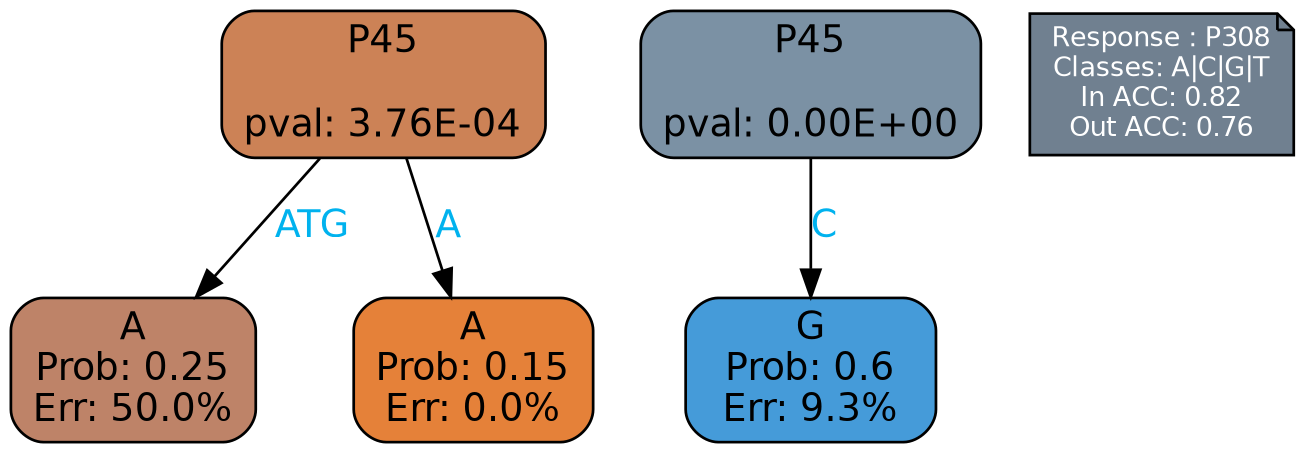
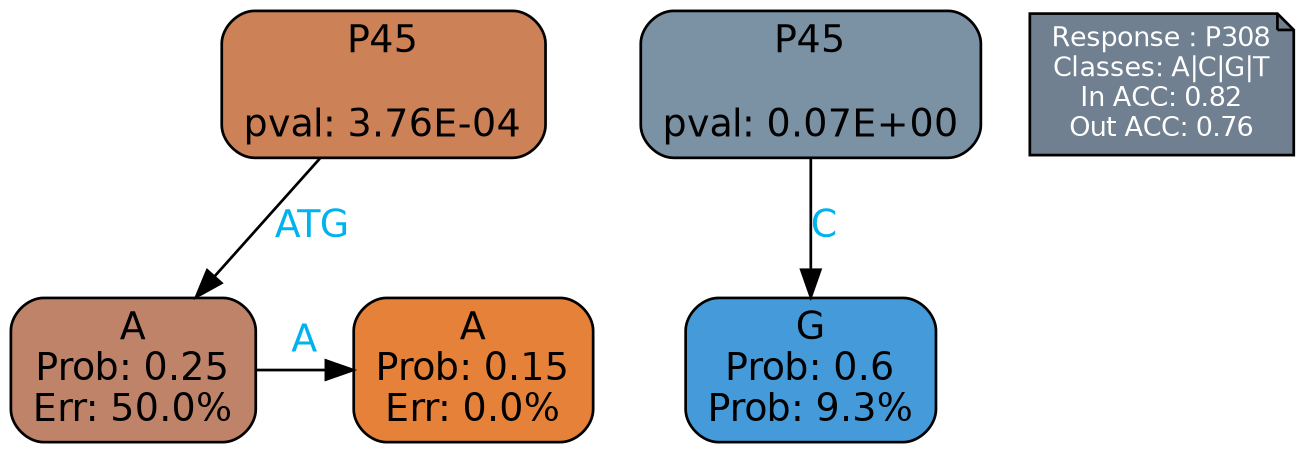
node "P45 pval: 0.00E+00": label "P45 pval: 0.00E+00" -> "P45 pval: 0.07E+00"
edge "P45 pval: 3.76E-04" -> "A Prob: 0.15 Err: 0.0%": now "A Prob: 0.25 Err: 50.0%" -> "A Prob: 0.15 Err: 0.0%"
node "G Prob: 0.6 Err: 9.3%": label "G Prob: 0.6 Err: 9.3%" -> "G Prob: 0.6 Prob: 9.3%"
